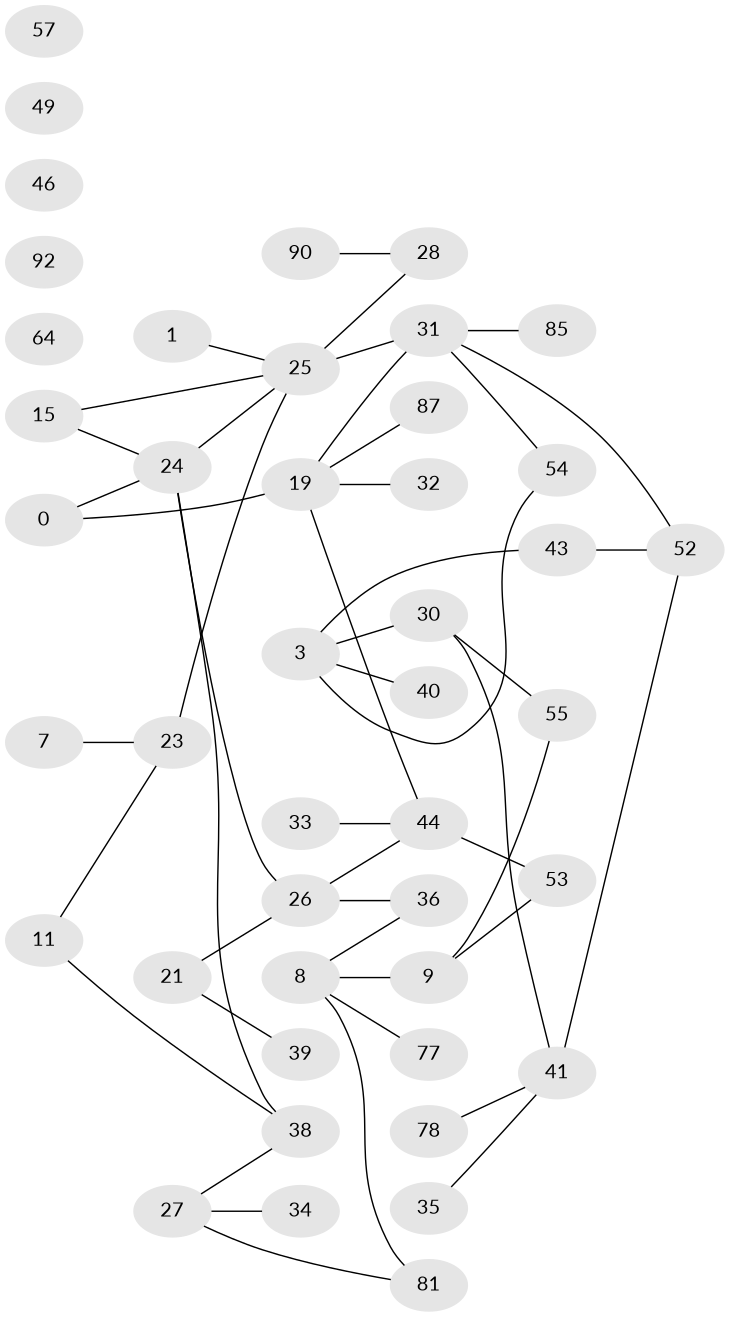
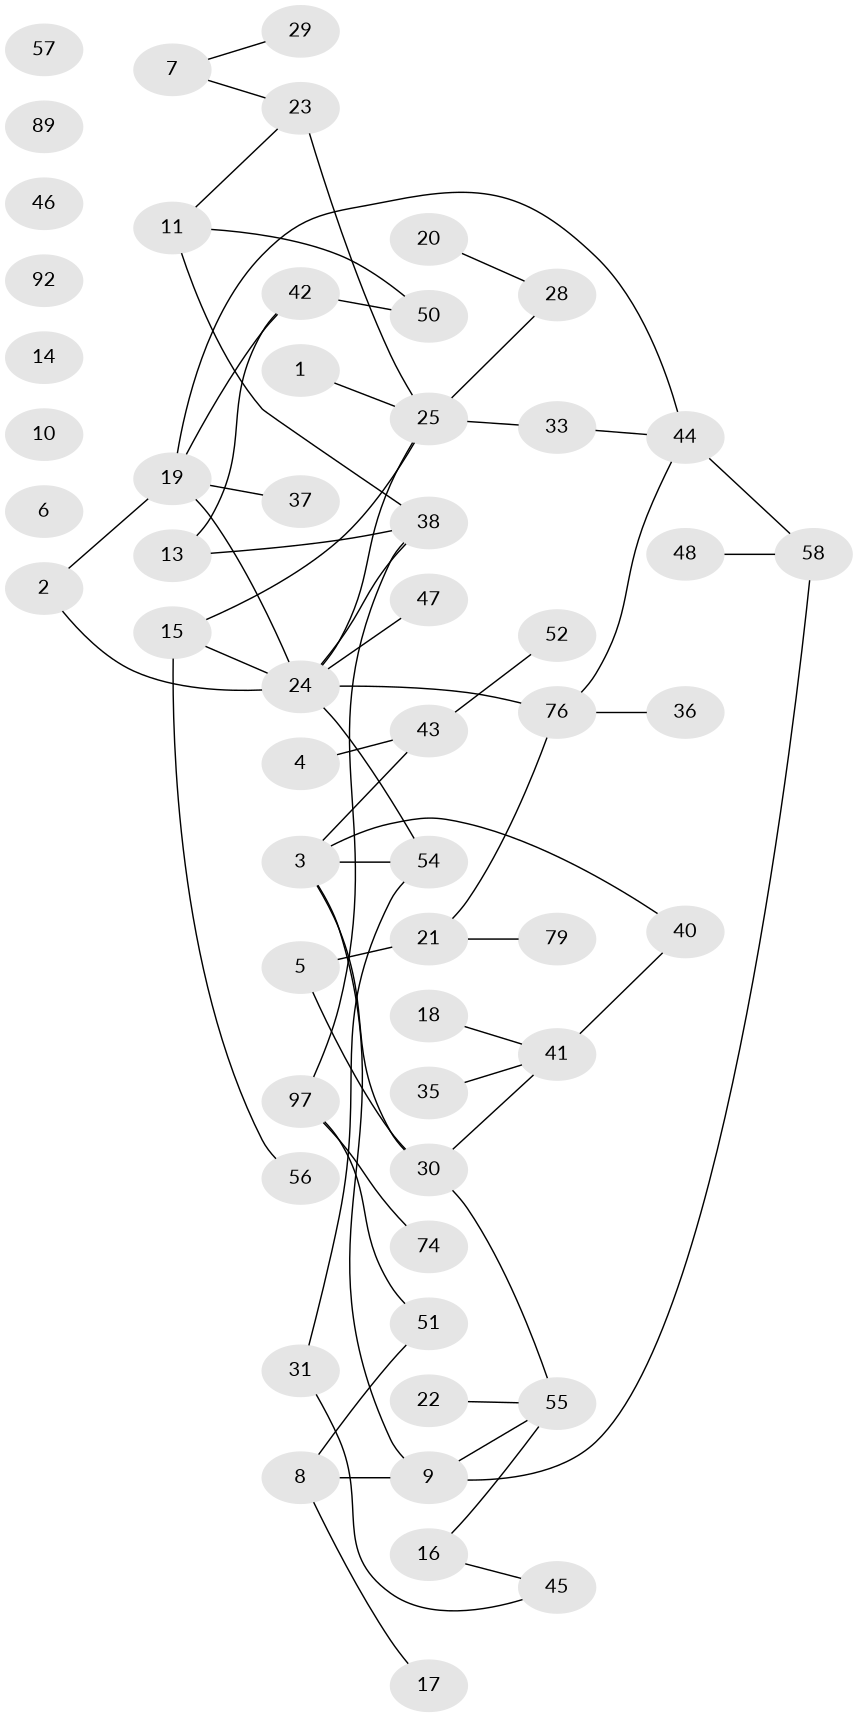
node "29": added
node "49": label "49" -> "89"
node "90": label "90" -> "20"
node "50": added
node "85": label "85" -> "45"
node "64": label "64" -> "14"
edge "31" -- "25": now "33" -- "25"
edge "31" -- "19": now "24" -- "19"
node "87": label "87" -> "37"
edge "31" -- "52": removed
node "10": added
node "32": label "32" -> "42"
node "6": added
node "0": label "0" -> "2"
node "48": added
node "13": added
node "47": added
node "4": added
edge "24" -- "54": added
edge "52" -- "41": now "40" -- "41"
node "53": label "53" -> "58"
node "26": label "26" -> "76"
edge "36" -- "8": removed
node "5": added
node "39": label "39" -> "79"
node "77": label "77" -> "17"
node "78": label "78" -> "18"
edge "3" -- "9": added
node "56": added
node "27": label "27" -> "97"
node "34": label "34" -> "74"
node "81": label "81" -> "51"
node "22": added
node "16": added
